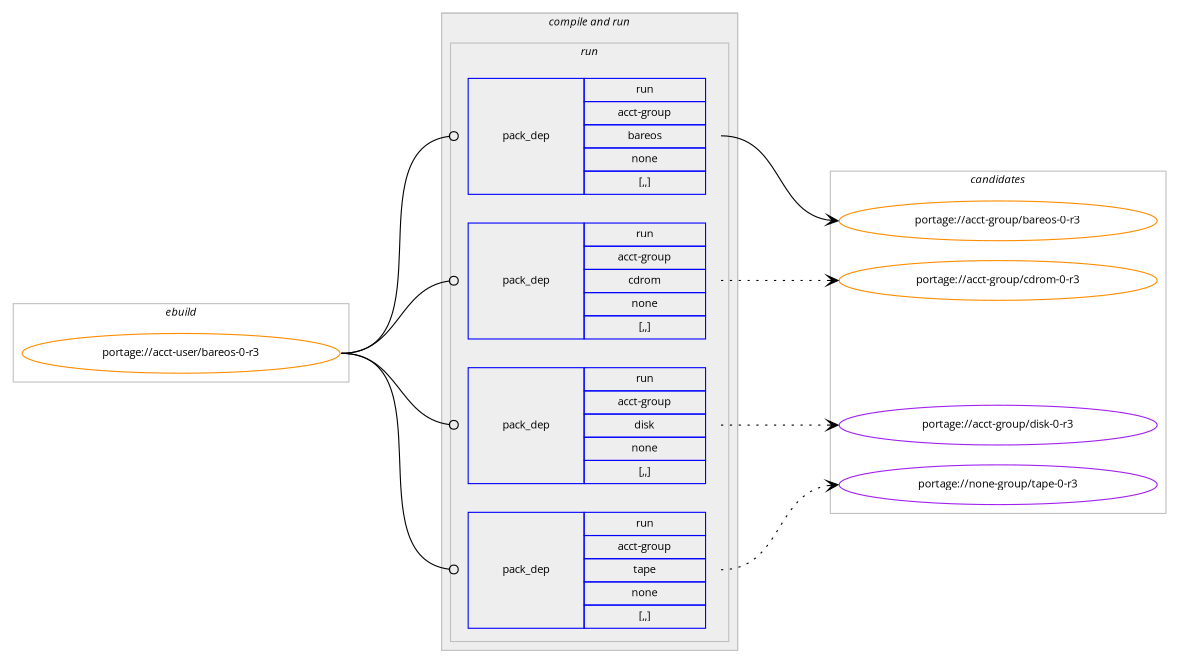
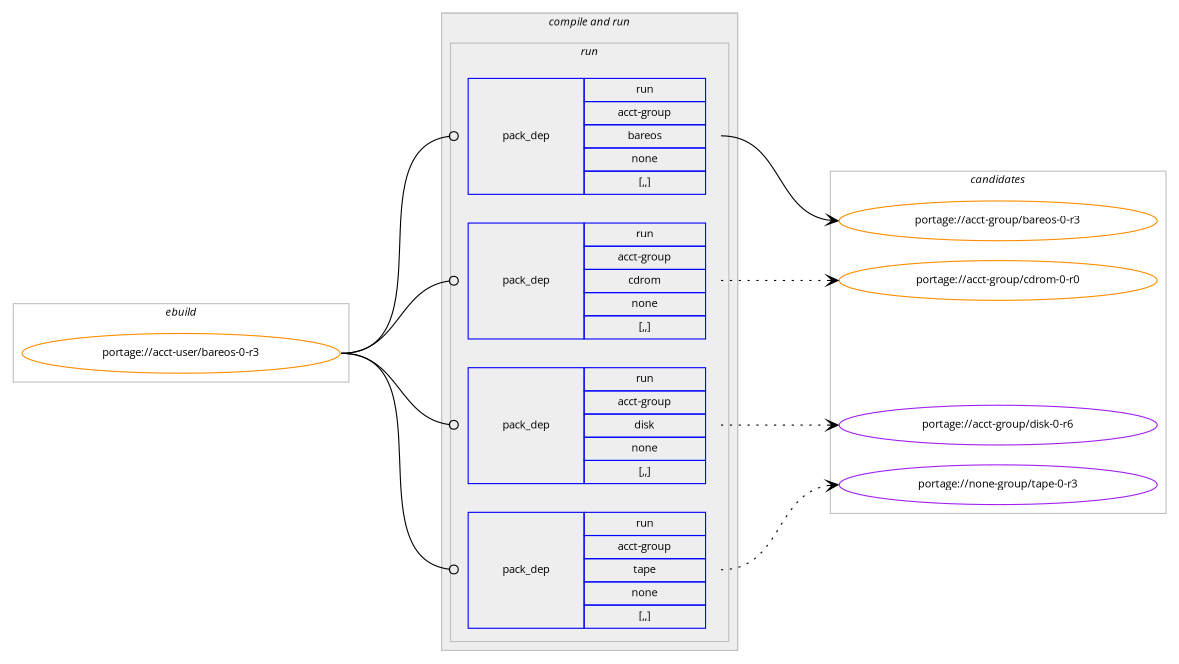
node "portage://acct-group/cdrom-0-r3": label "portage://acct-group/cdrom-0-r3" -> "portage://acct-group/cdrom-0-r0"
node "portage://acct-group/disk-0-r3": label "portage://acct-group/disk-0-r3" -> "portage://acct-group/disk-0-r6"
